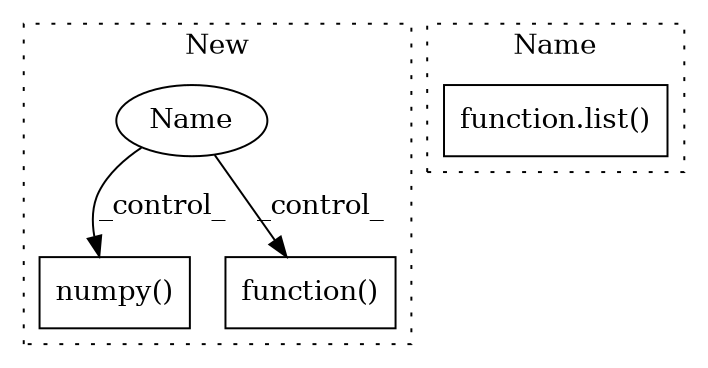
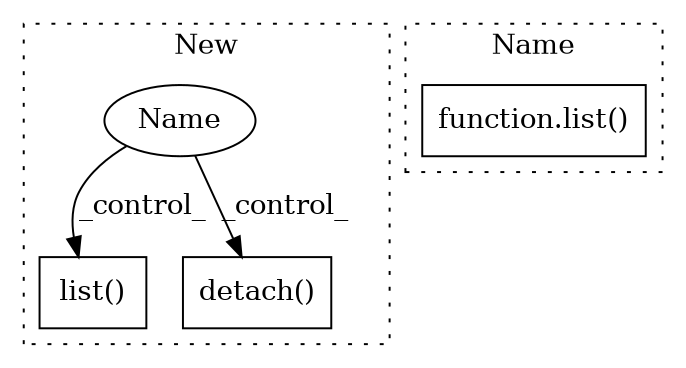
node "numpy()": label "numpy()" -> "list()"
node "function()": label "function()" -> "detach()"
